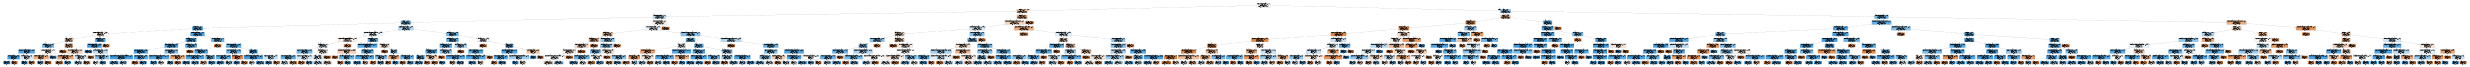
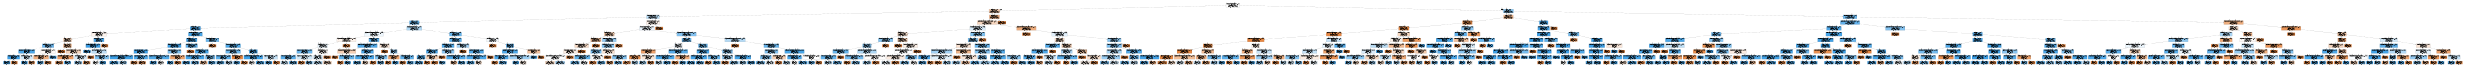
node "gini = 0.0 samples = 1153 value = [1153, 0]": added
node "gini = 0.0 samples = 330 value = [330, 0]": removed
node "gini = 0.021 samples = 738 value = [8, 730]": fillcolor #399de5fc -> #e58139dc
node "gini = 0.193 samples = 332 value = [36, 296]": fillcolor #e58139bc -> #399de5e0
